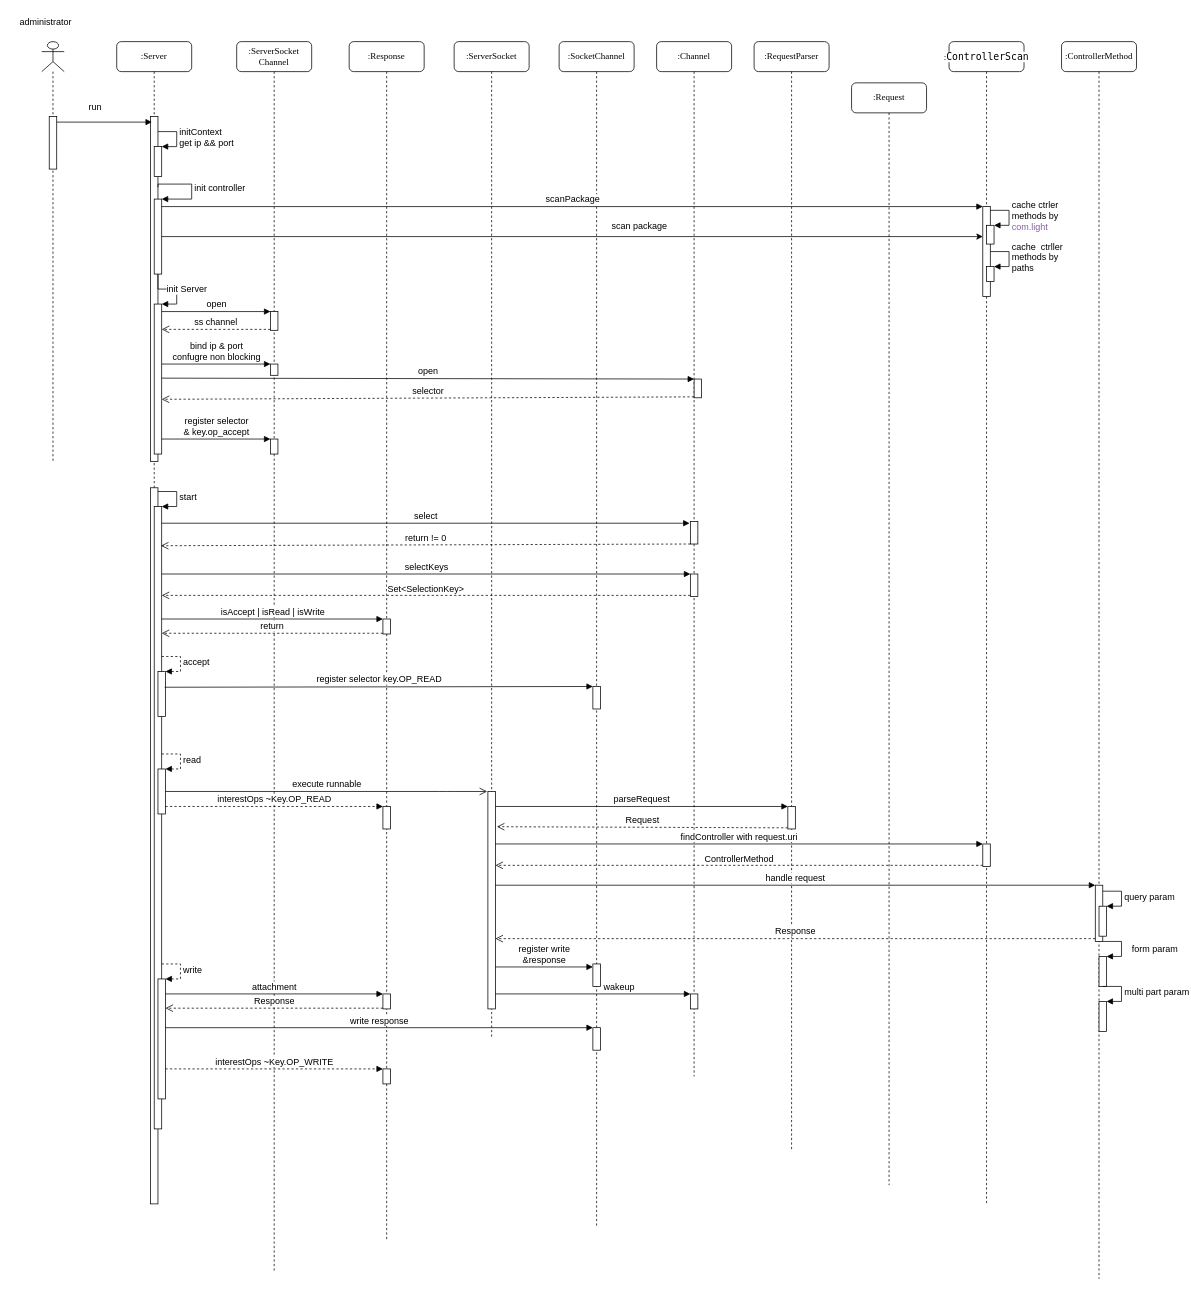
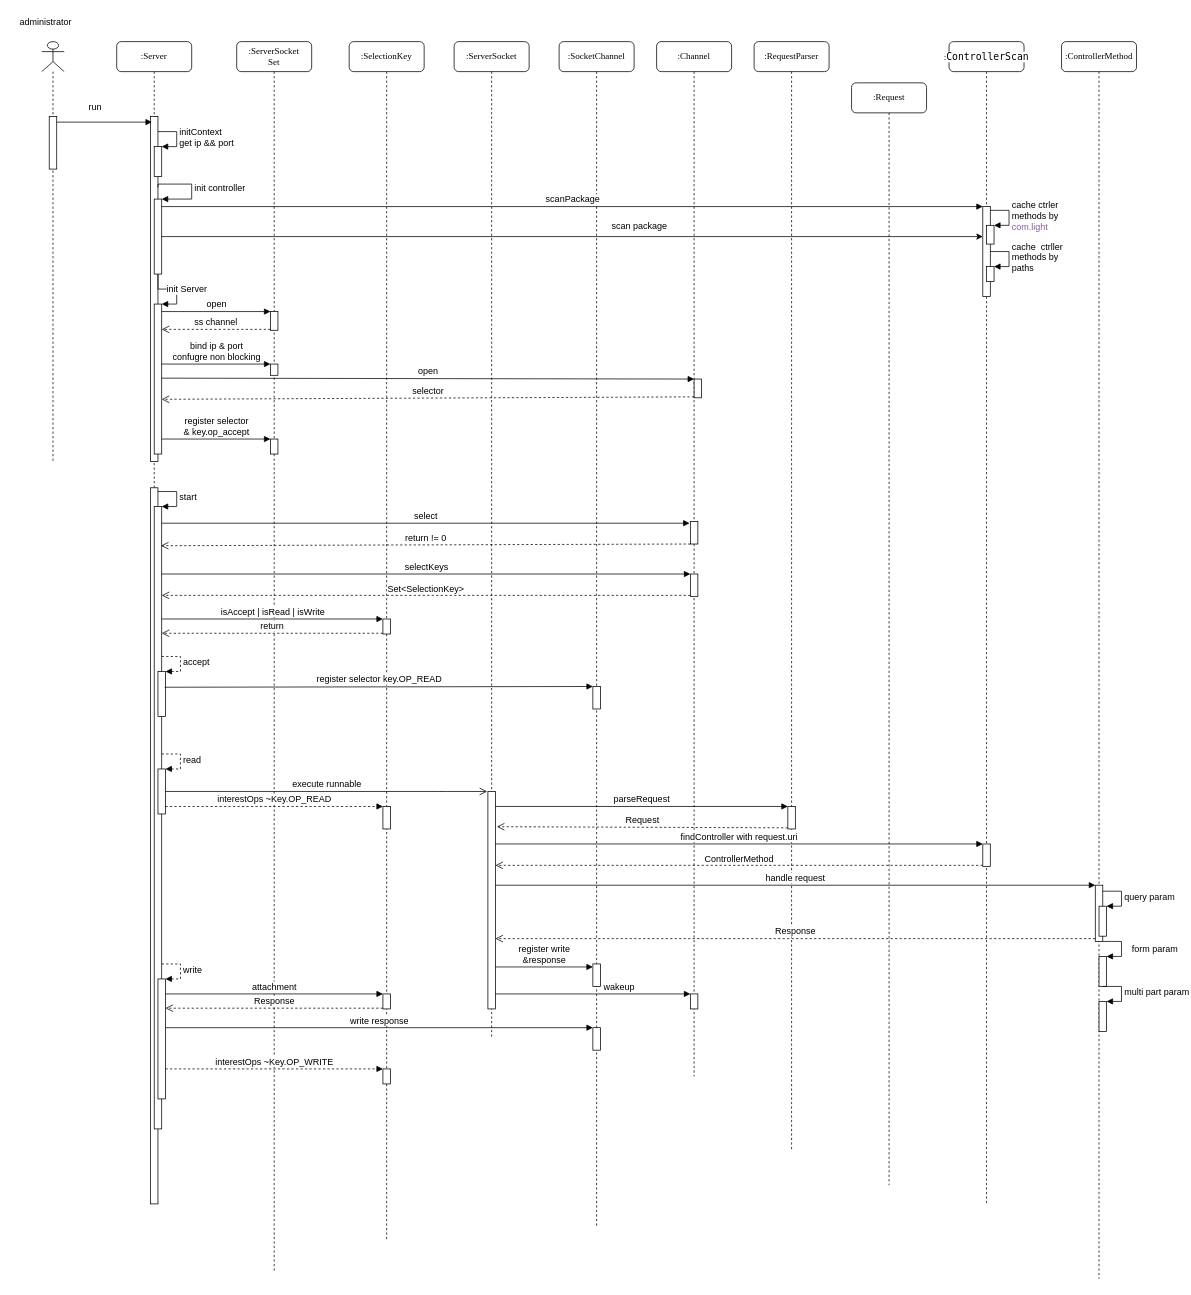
node ":ServerSocket Channel": label ":ServerSocket Channel" -> ":ServerSocket Set"
node ":Response": label ":Response" -> ":SelectionKey"
